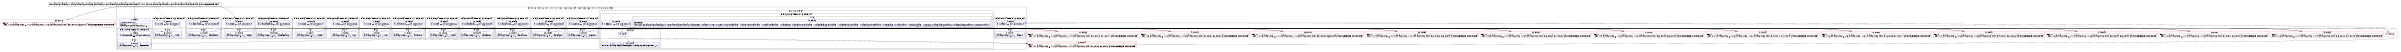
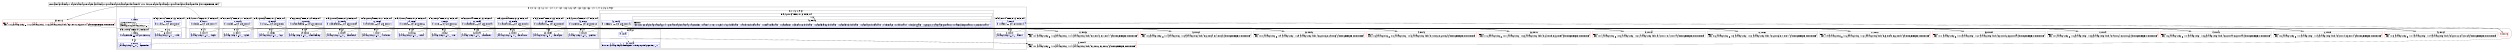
node "48: 0x01a3": text "GENERATE" -> "RETURN"
node "37: 0x0102": text "if (r0.width == api) goto L_0x0104" -> "if (r0.width == null) goto L_0x0104"
node "30: 0x00d6": added
